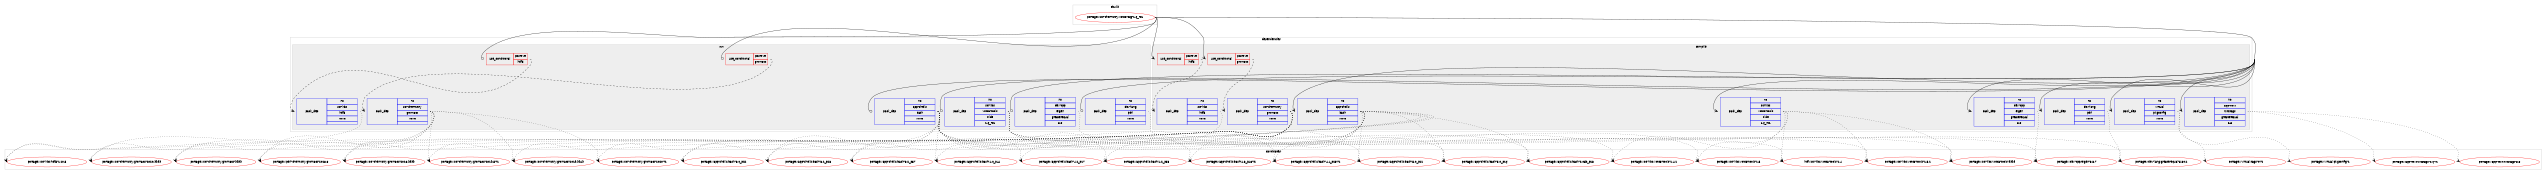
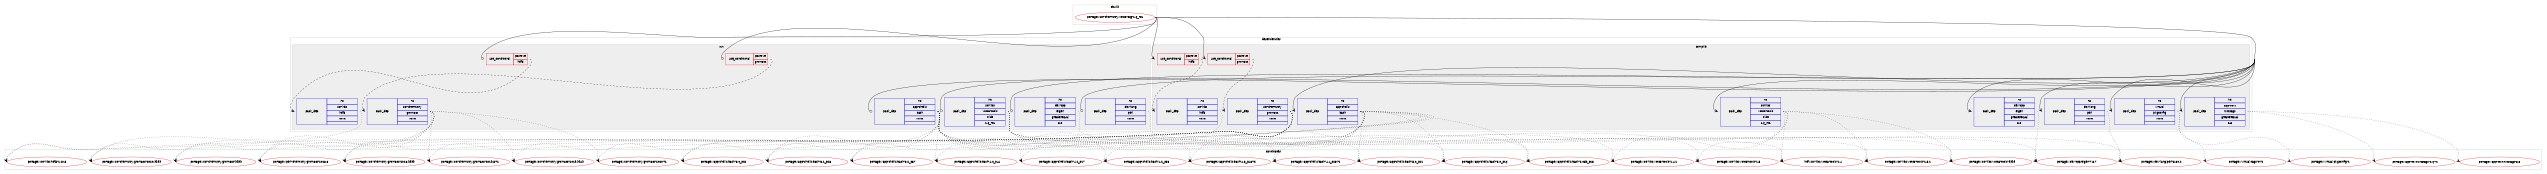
node "portage://dev-cpp/eigen-3.3.7": label "portage://dev-cpp/eigen-3.3.7" -> "portage://dev-cpp/eigen-7.3.7"
node "portage://dev-lang/greaterequal-5.30.1": label "portage://dev-lang/greaterequal-5.30.1" -> "portage://dev-lang/perl-5.30.1"
